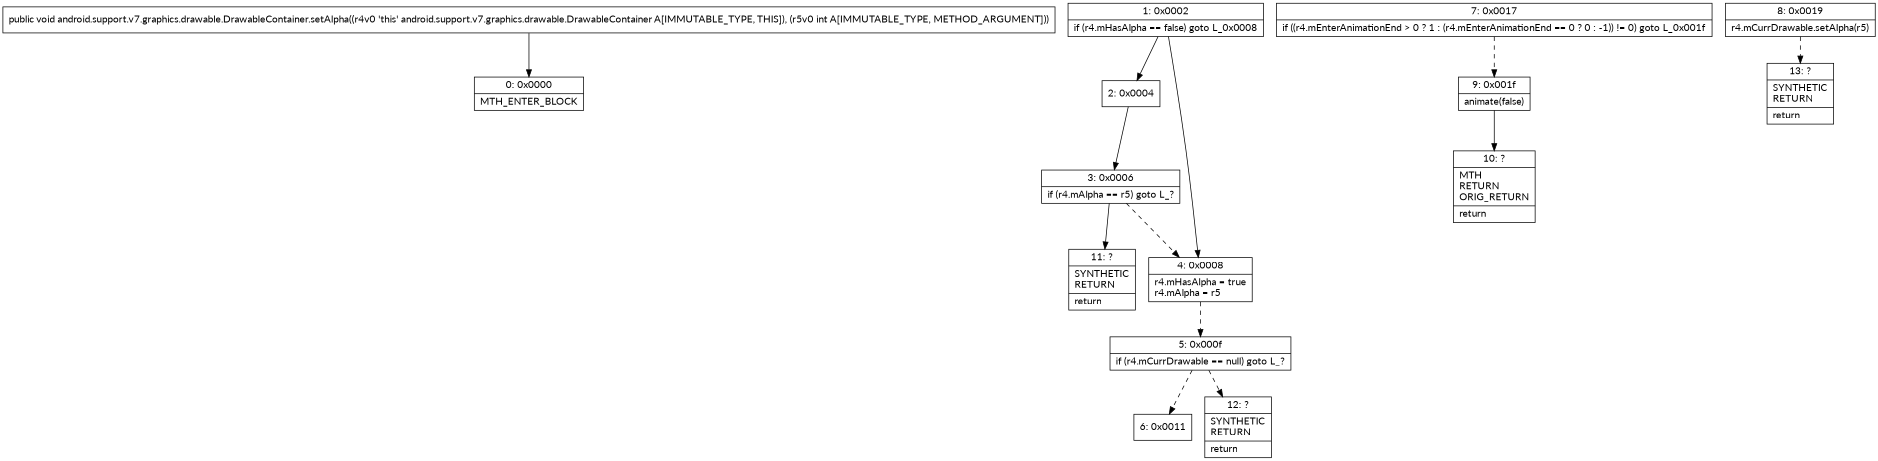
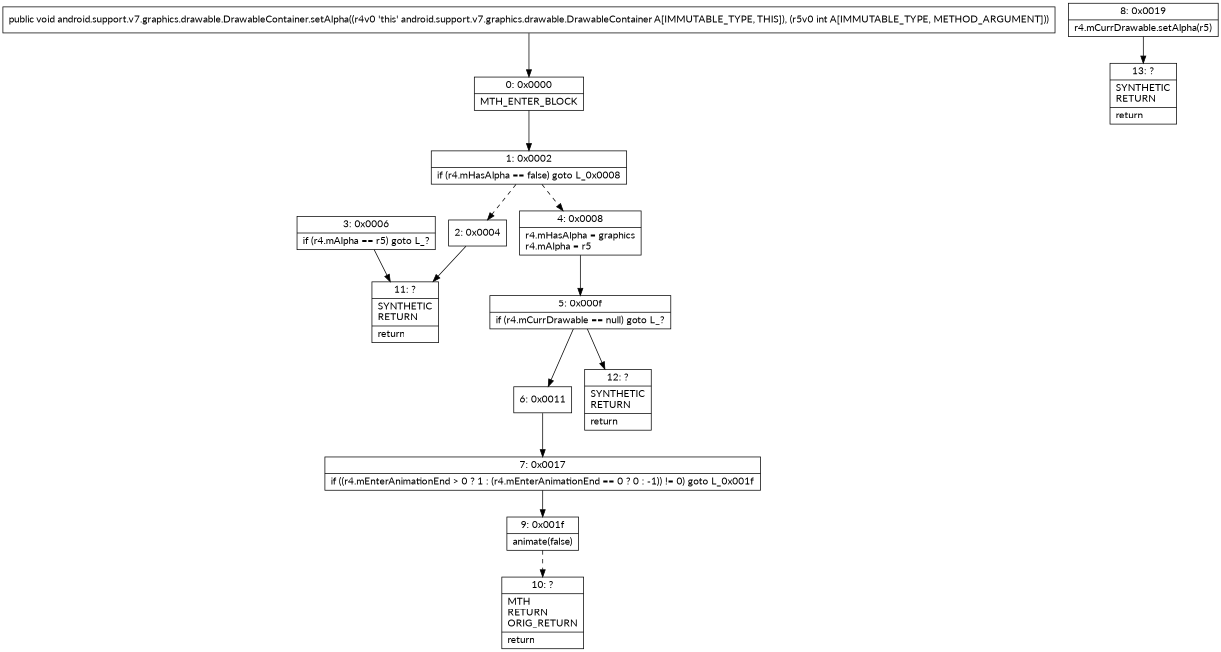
edge "8: 0x0019" -> "13: ?": style dashed -> solid
edge "7: 0x0017" -> "9: 0x001f": style dashed -> solid
edge "1: 0x0002" -> "2: 0x0004": style solid -> dashed
edge "0: 0x0000" -> "1: 0x0002": added
edge "9: 0x001f" -> "10: ?": style solid -> dashed
edge "2: 0x0004" -> "3: 0x0006": now "2: 0x0004" -> "11: ?"
edge "1: 0x0002" -> "4: 0x0008": style solid -> dashed
edge "3: 0x0006" -> "4: 0x0008": removed
node "4: 0x0008": text "r4.mHasAlpha = true" -> "r4.mHasAlpha = graphics"
edge "4: 0x0008" -> "5: 0x000f": style dashed -> solid
edge "5: 0x000f" -> "12: ?": style dashed -> solid
edge "5: 0x000f" -> "6: 0x0011": style dashed -> solid
edge "6: 0x0011" -> "7: 0x0017": added
